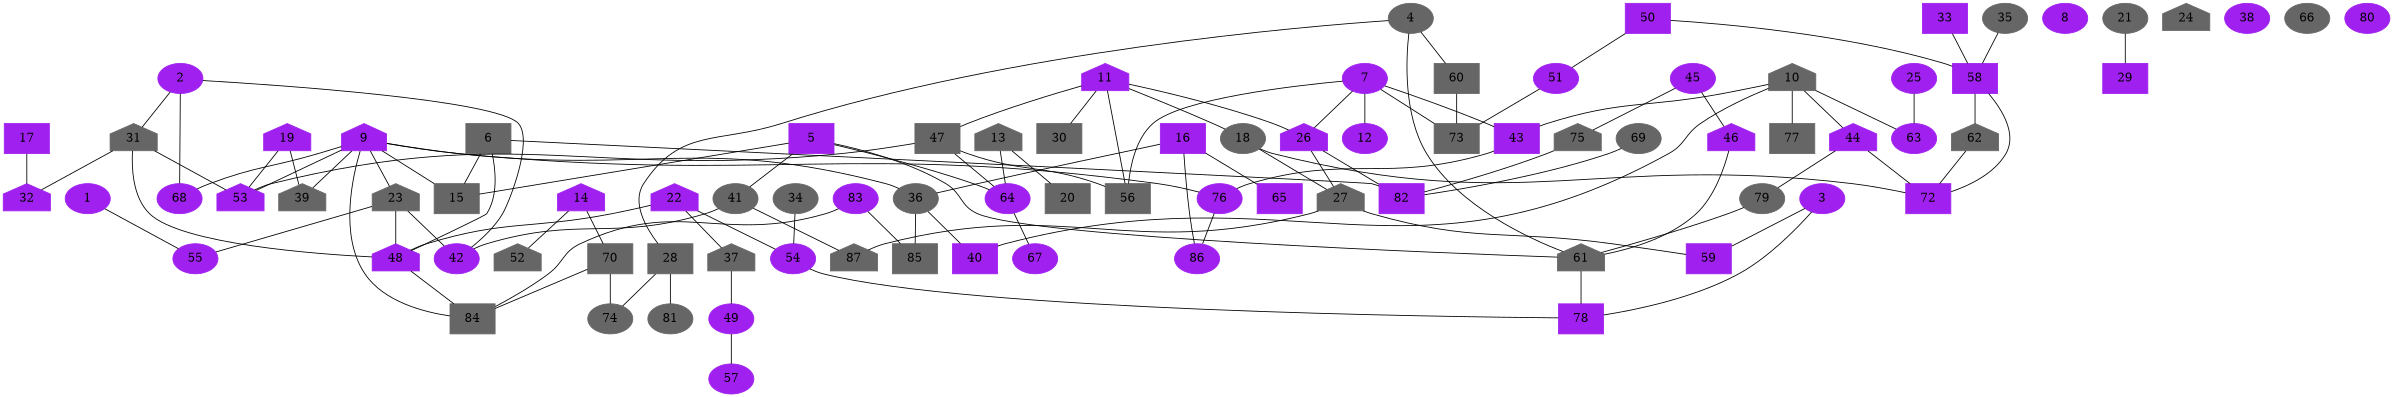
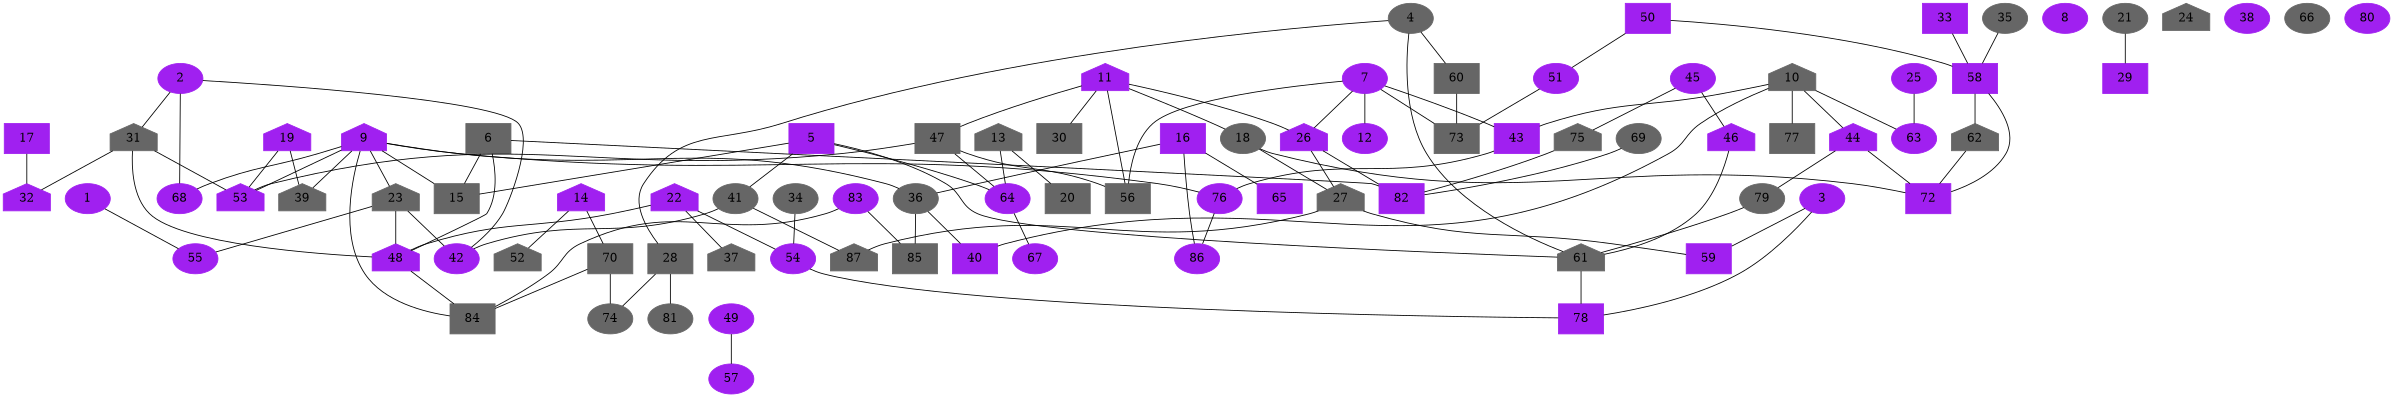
edge "37" -- "49": removed
